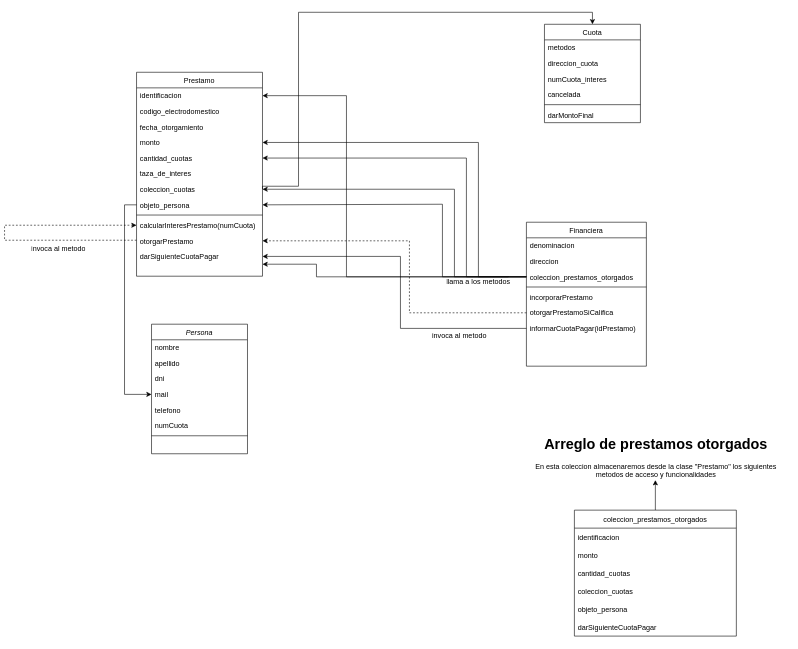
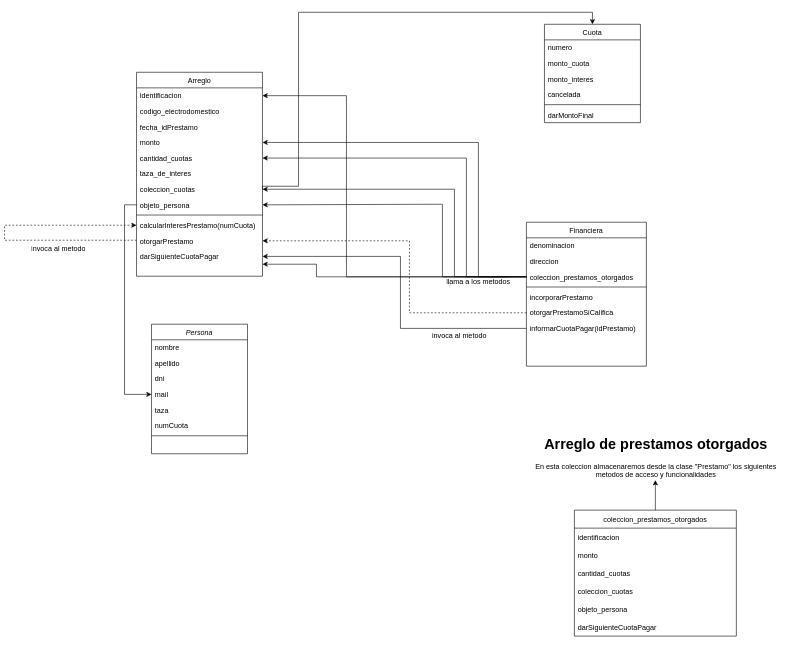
node "metodos": label "metodos" -> "numero"
node "direccion_cuota": label "direccion_cuota" -> "monto_cuota"
node "numCuota_interes": label "numCuota_interes" -> "monto_interes"
node "Prestamo": label "Prestamo" -> "Arreglo"
node "fecha_otorgamiento": label "fecha_otorgamiento" -> "fecha_idPrestamo"
node "telefono": label "telefono" -> "taza"
